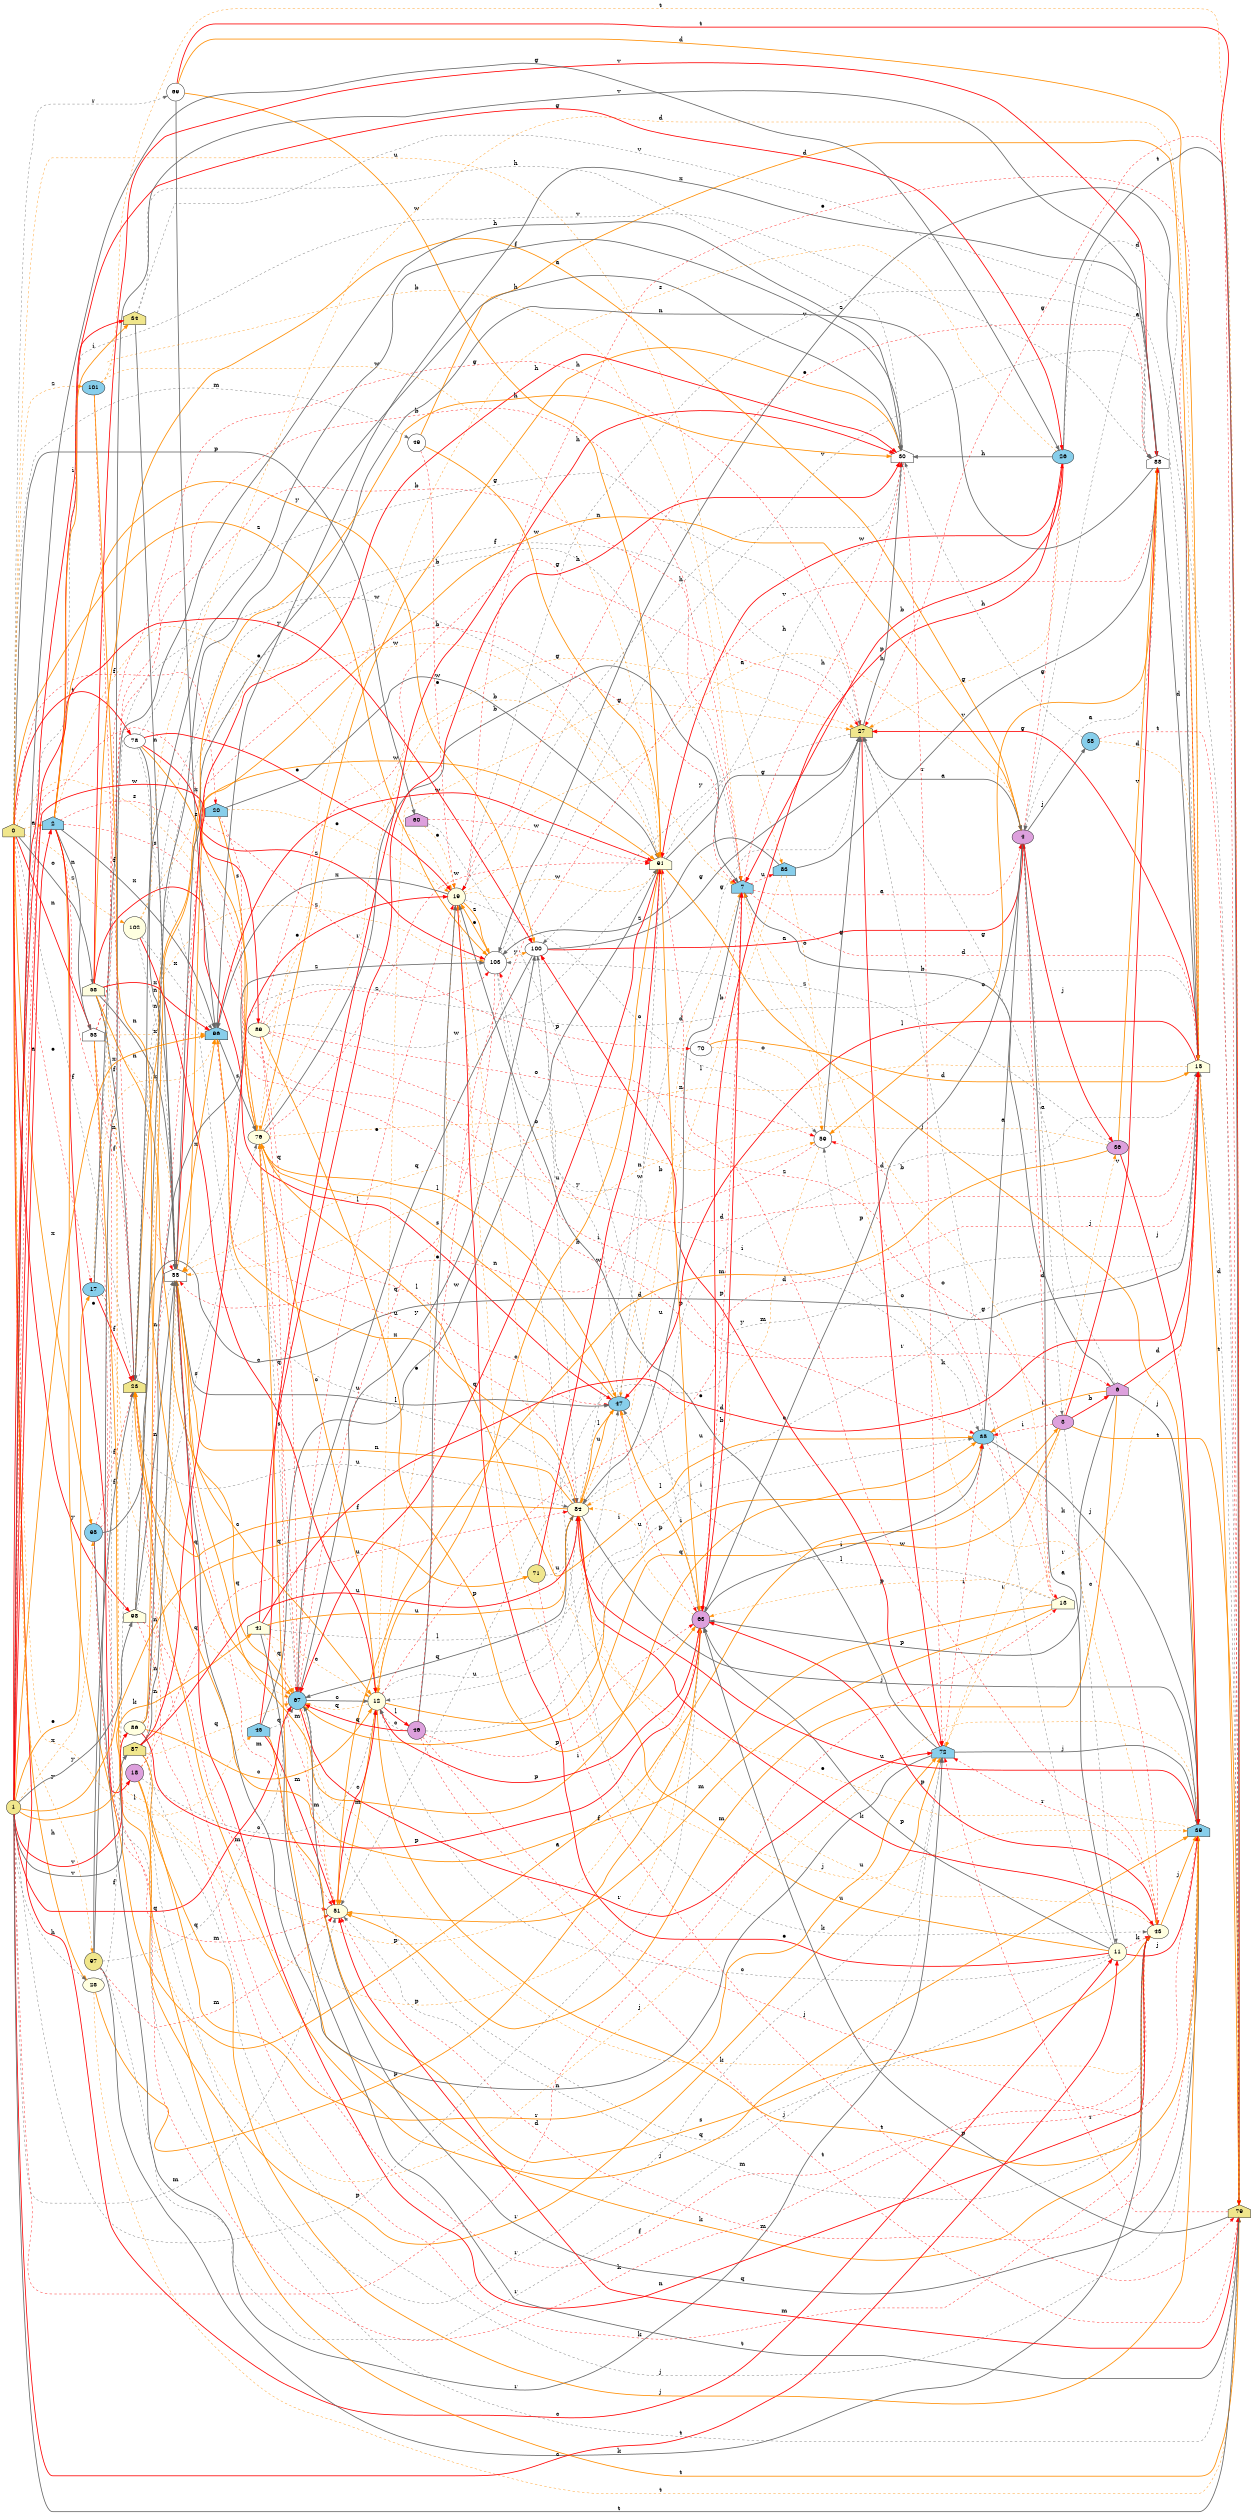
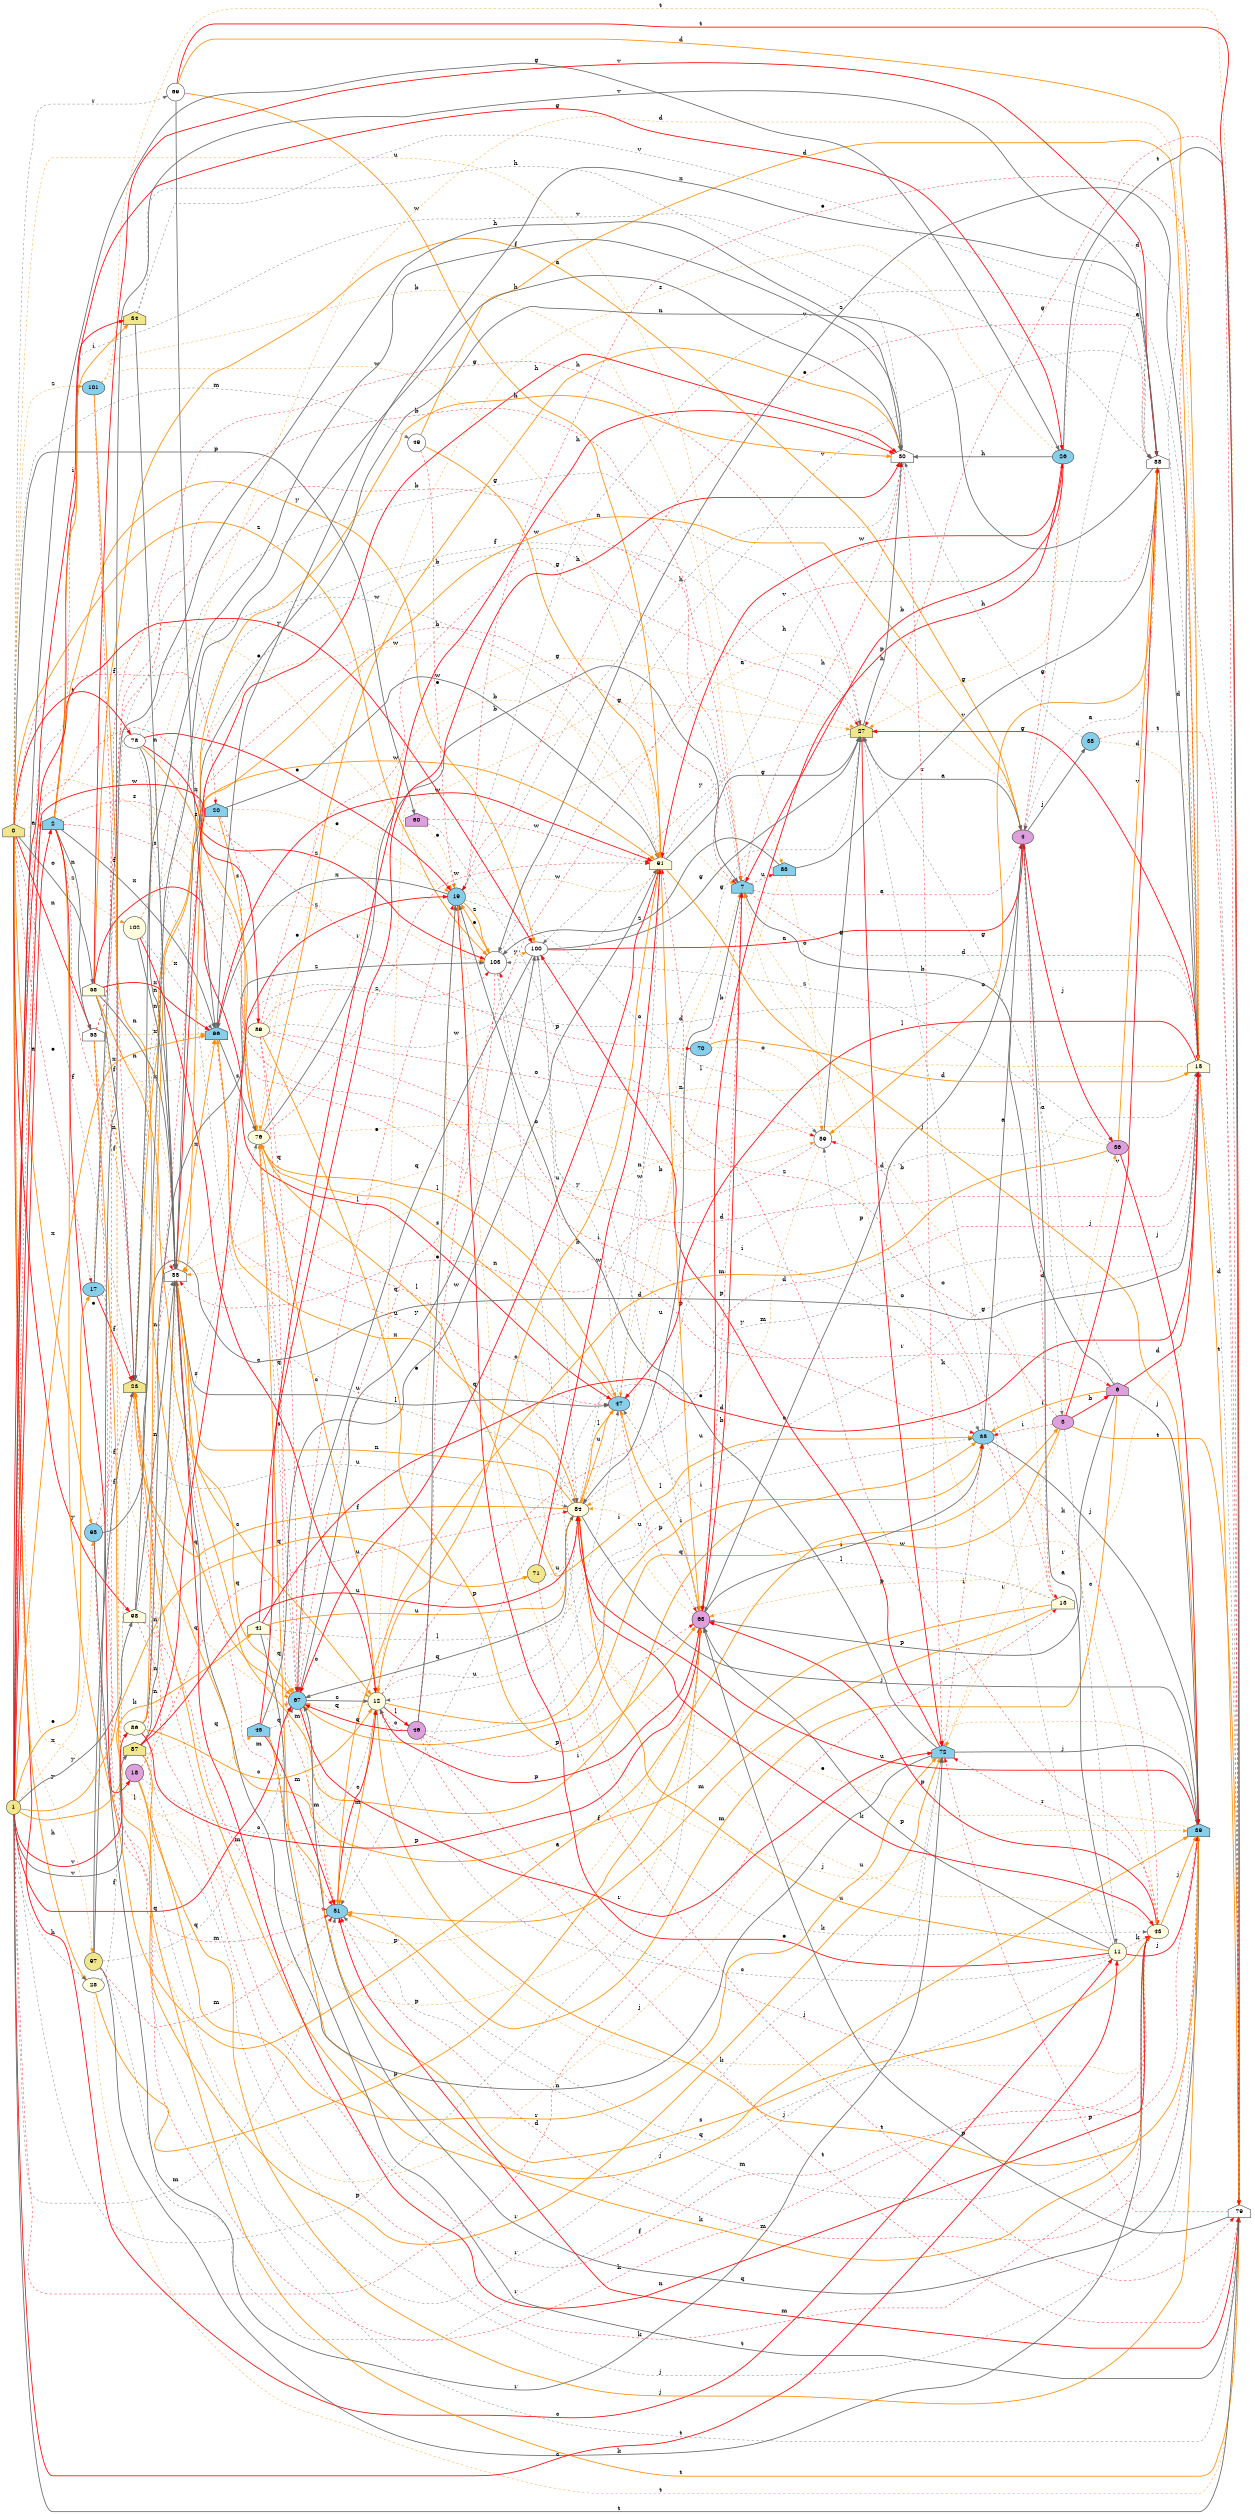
node "19": fillcolor lightyellow -> skyblue
node "70": fillcolor white -> skyblue
edge "102" -> "55": style dashed -> bold
node "51": fillcolor lightyellow -> skyblue
edge "79" -> "72": label "r" -> "p"
node "79": fillcolor khaki -> white
